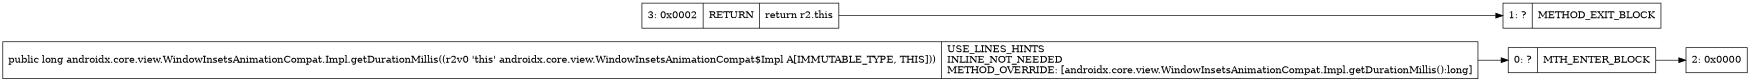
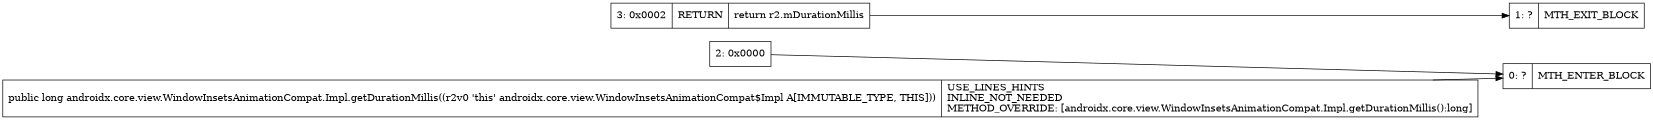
node "3: 0x0002": text "return r2.this" -> "return r2.mDurationMillis"
node "1: ?": text "METHOD_EXIT_BLOCK" -> "MTH_EXIT_BLOCK"
edge "0: ?" -> "2: 0x0000": reversed
